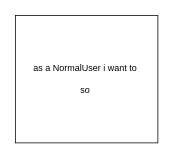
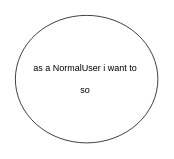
node "as a NormalUser i want to so": shape rectangle -> ellipse
